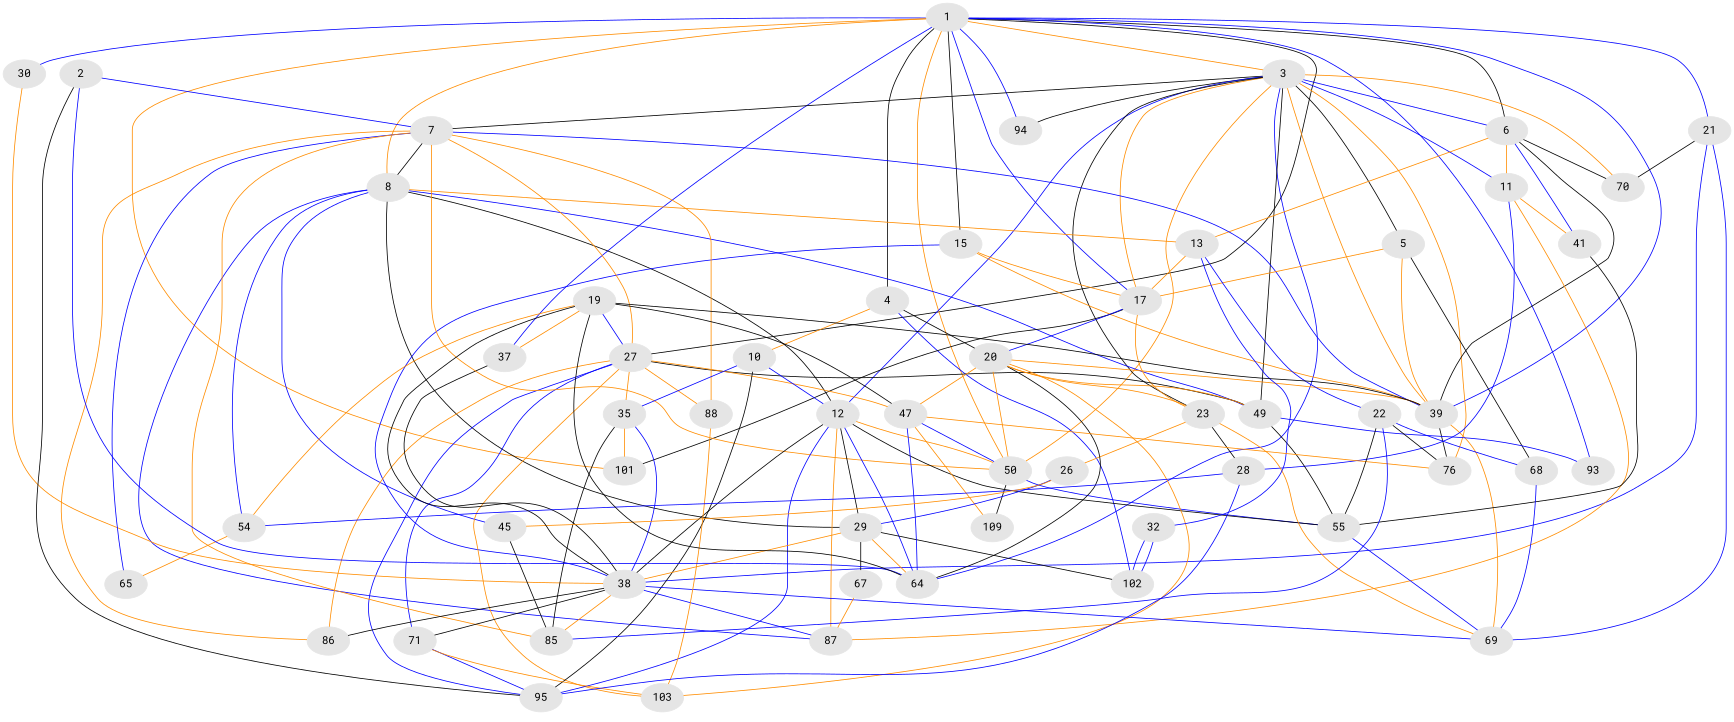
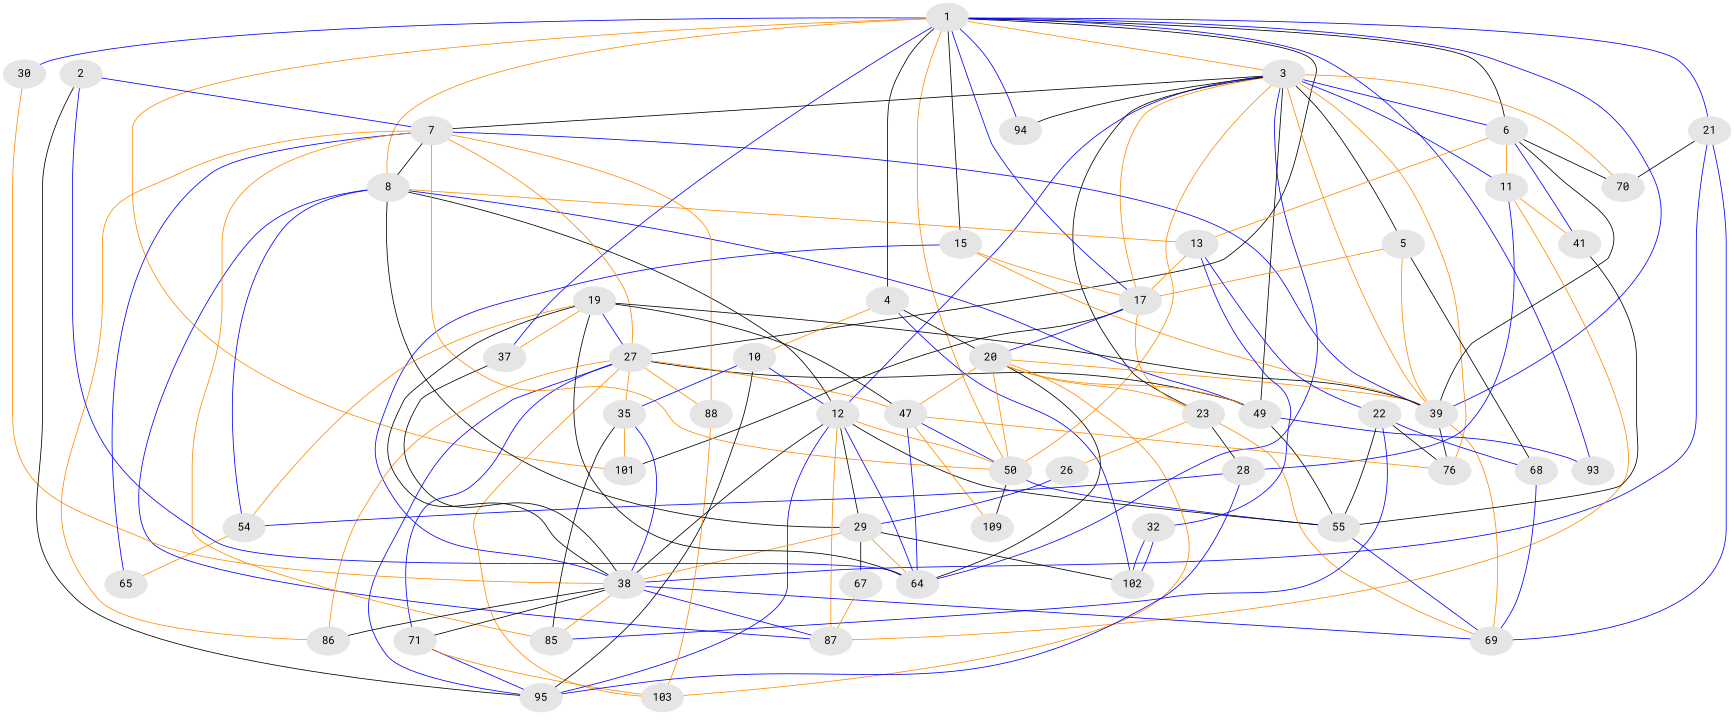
node "45": removed
